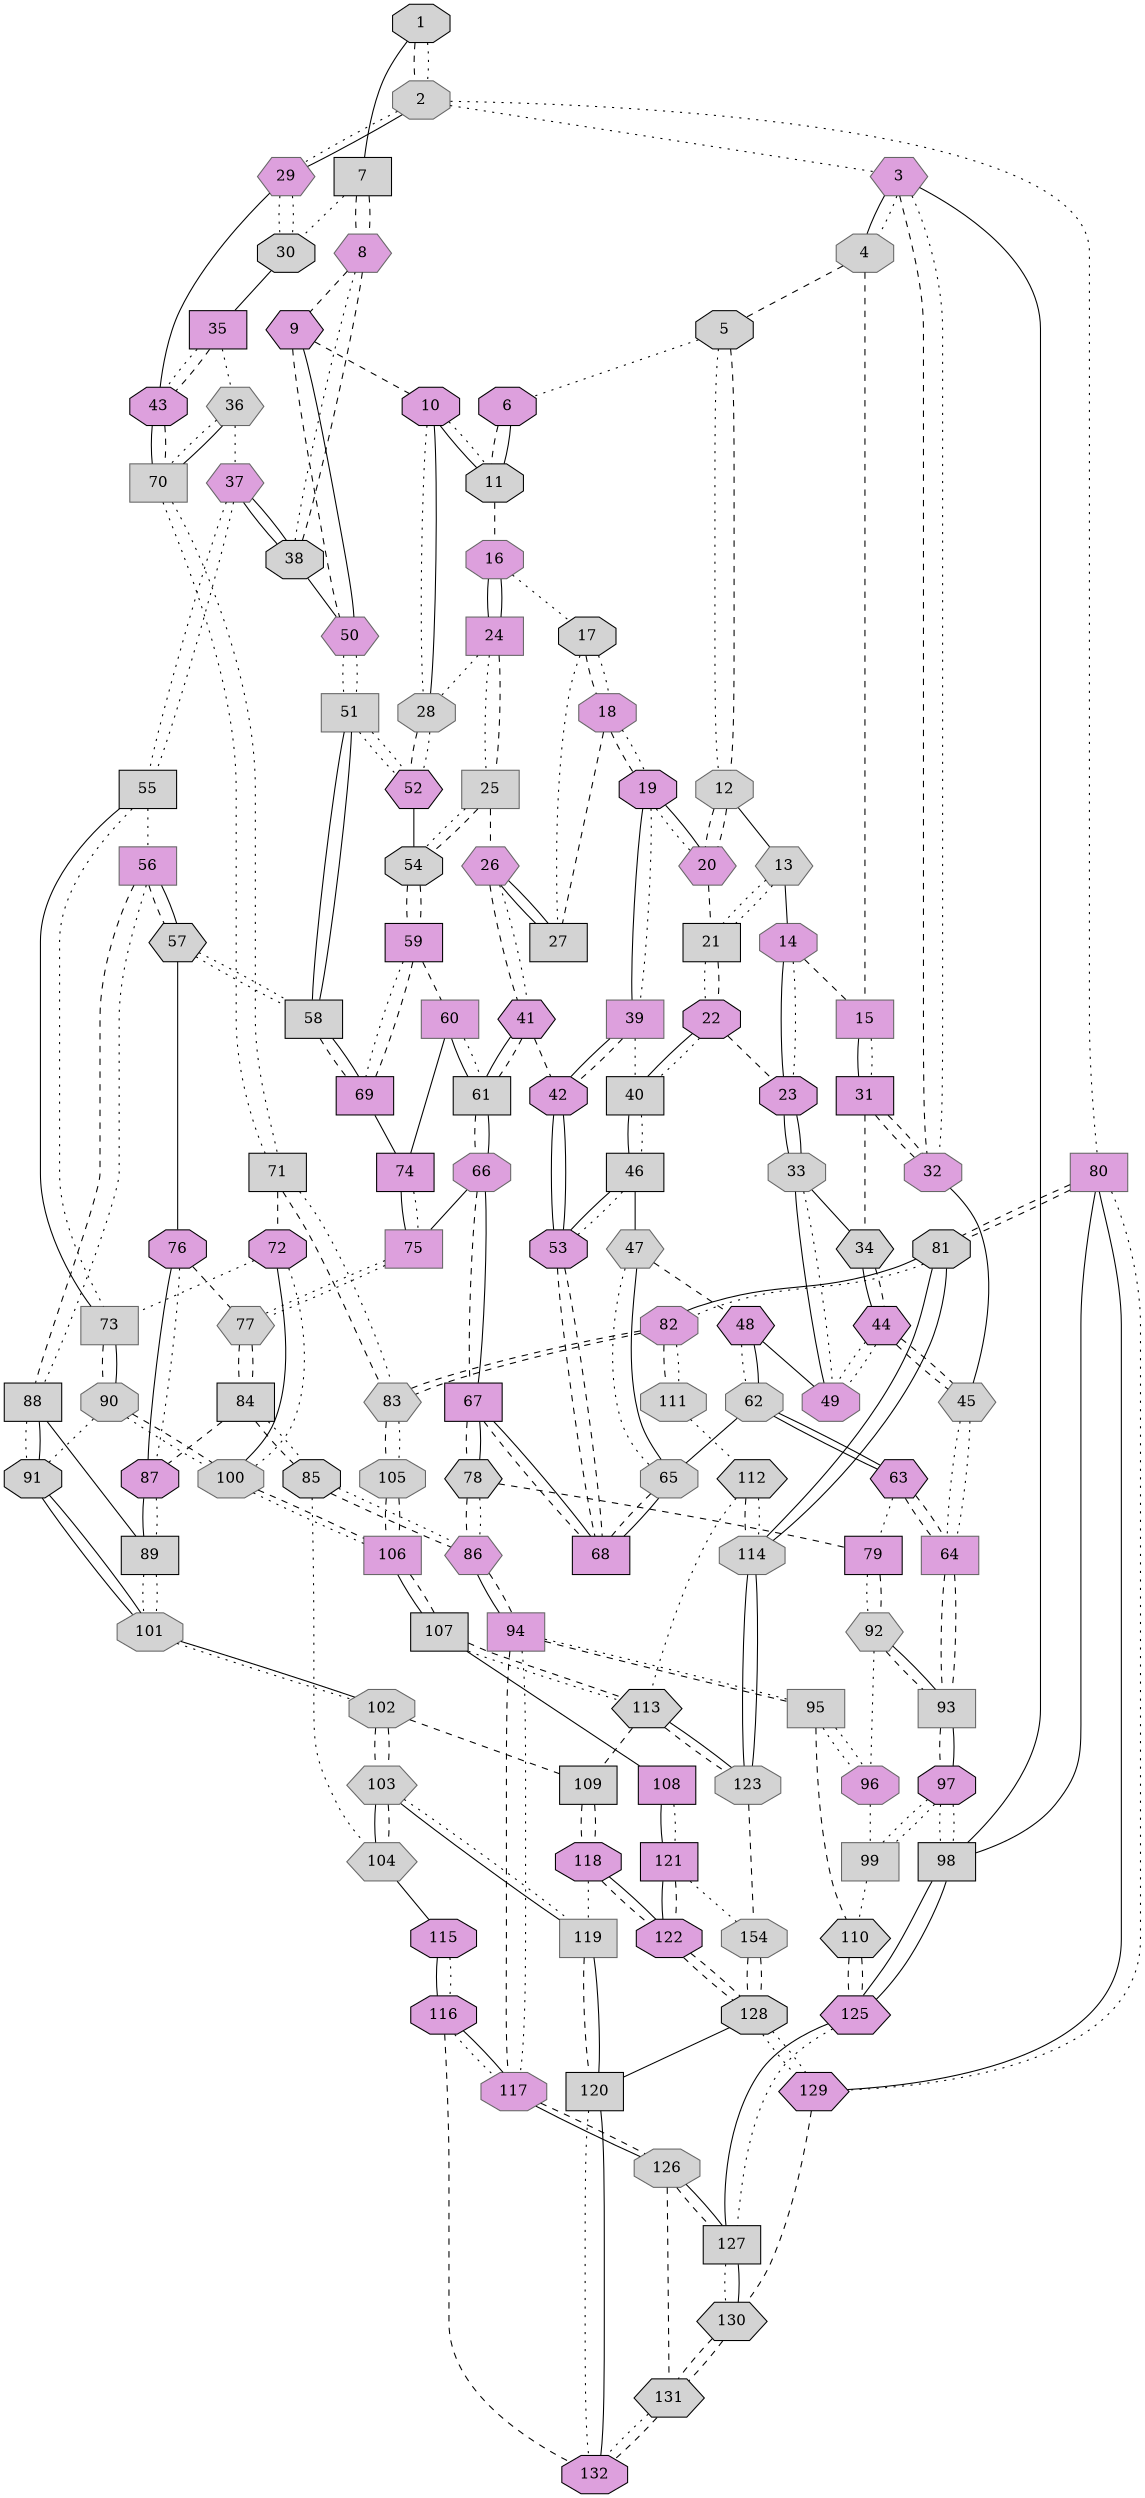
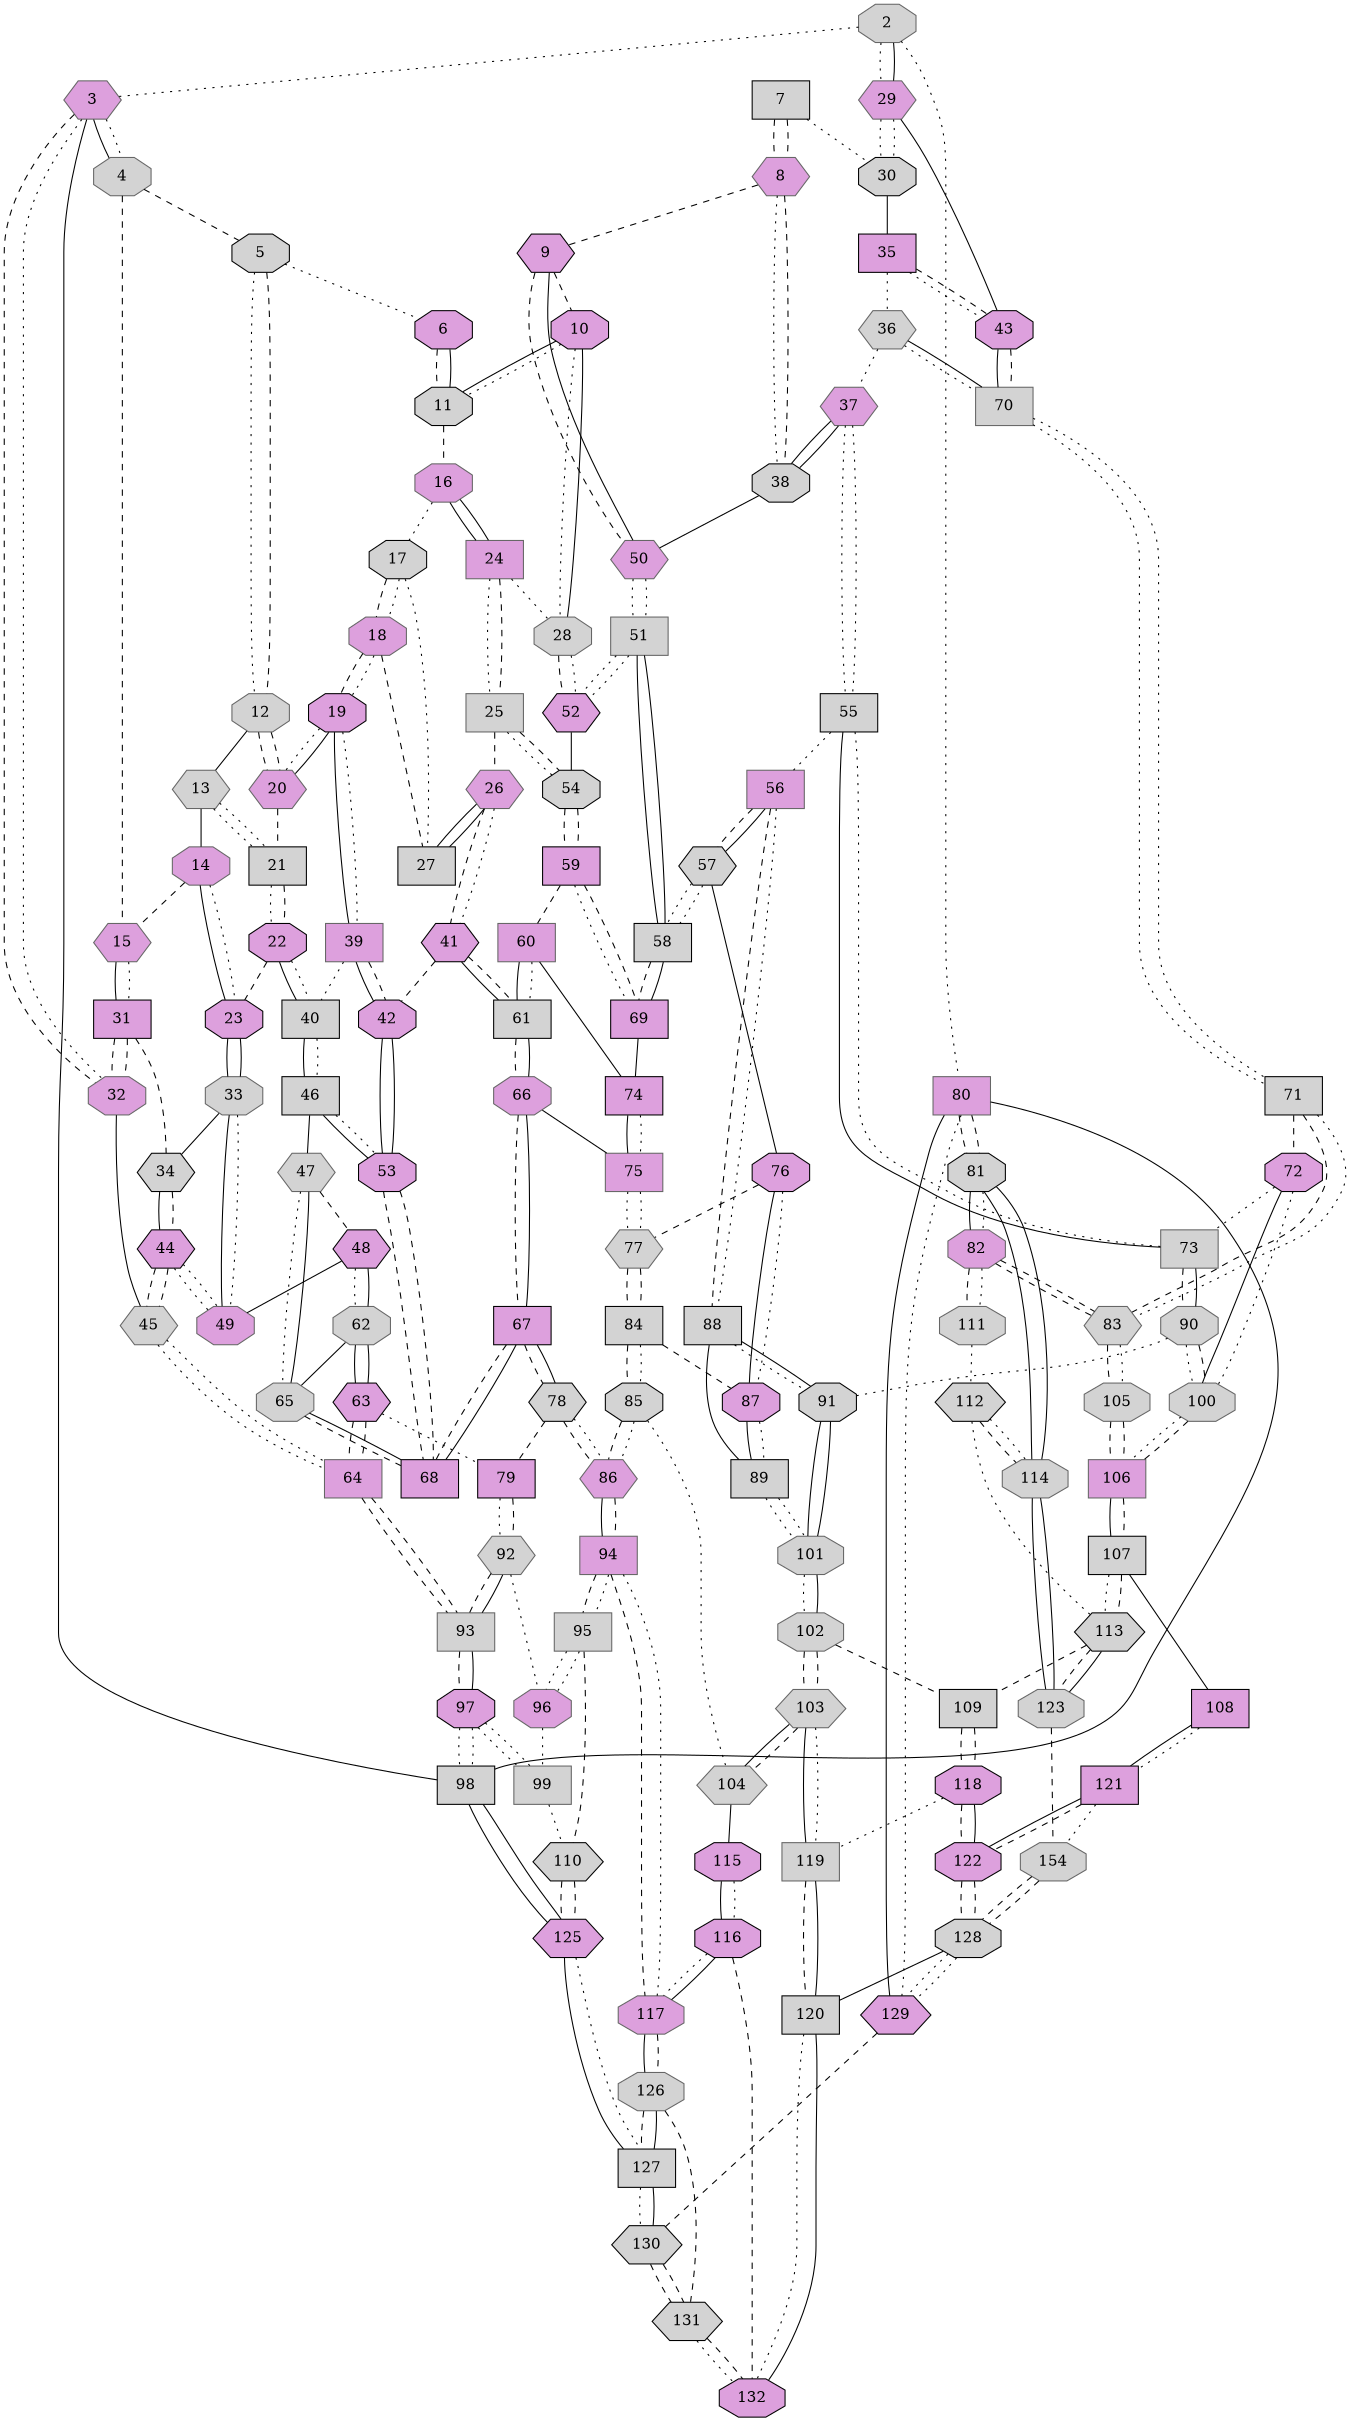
node "1": removed
node "15": shape box -> hexagon
